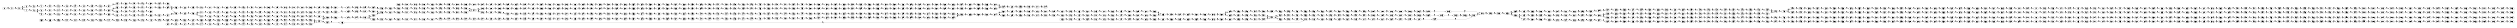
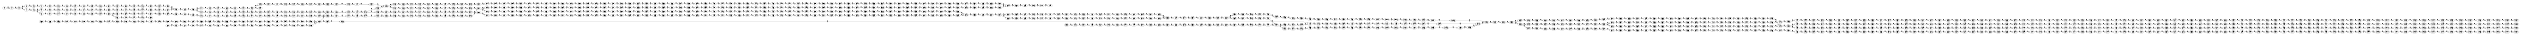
node "S160": added
edge "S99" -> "S103": now "S95" -> "S103"
